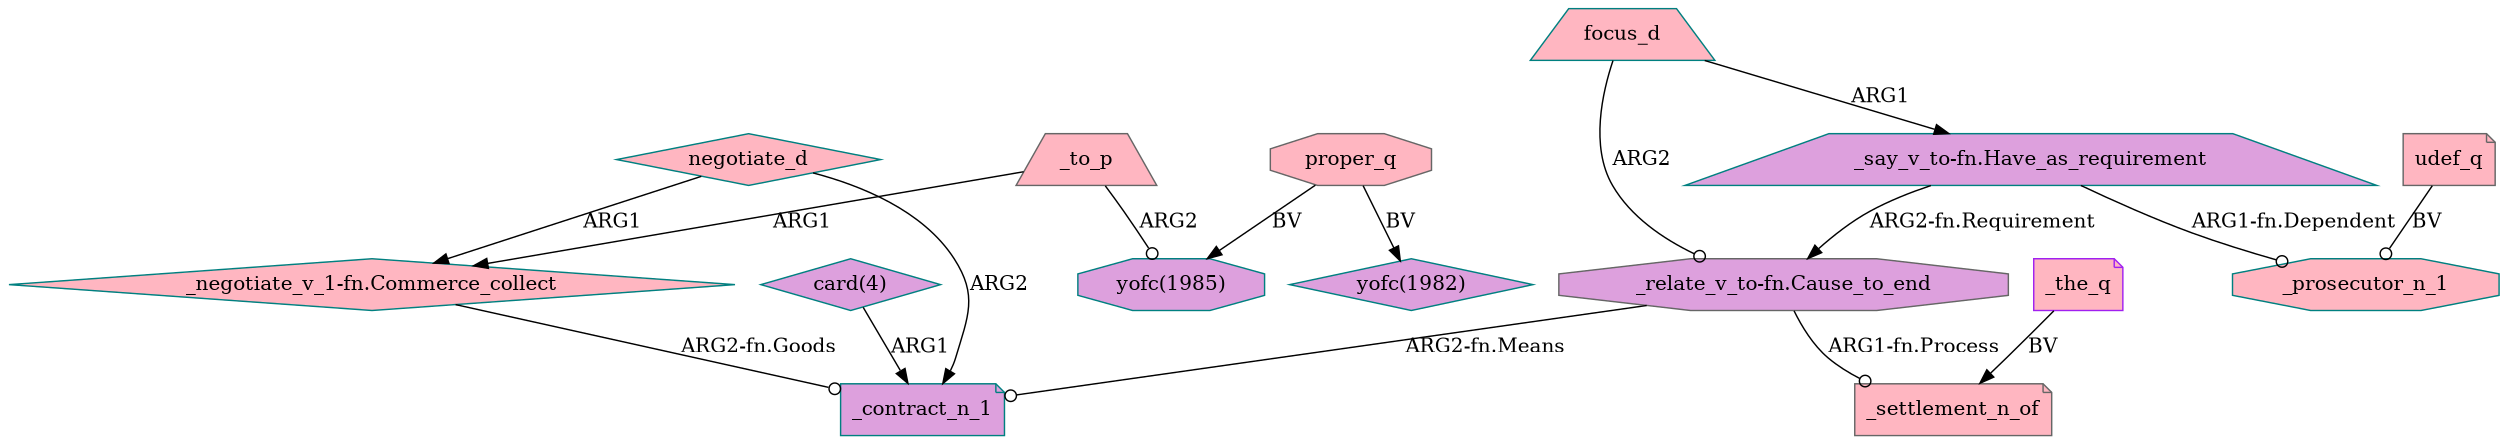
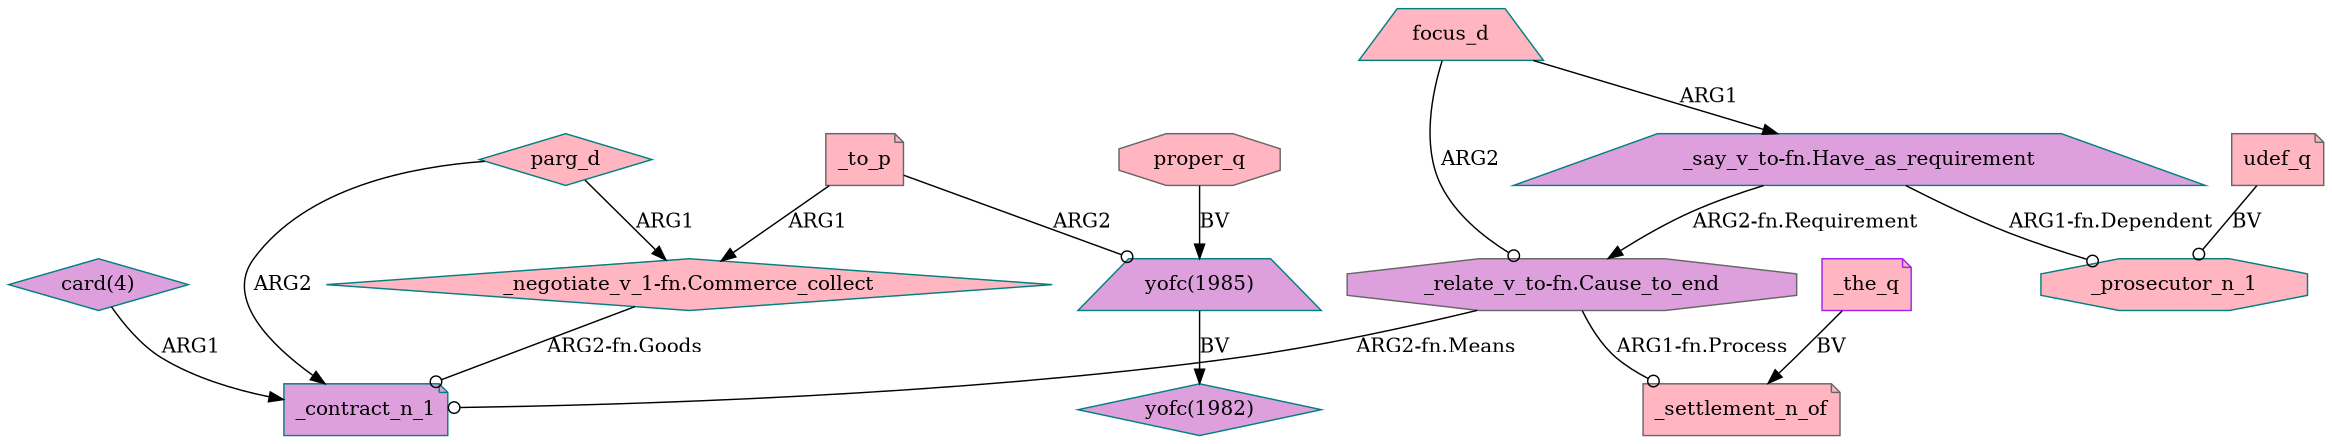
node "negotiate_d": label "negotiate_d" -> "parg_d"
node "_to_p": shape trapezium -> note
edge "proper_q" -> "yofc(1982)": now "yofc(1985)" -> "yofc(1982)"
node "yofc(1985)": shape octagon -> trapezium
